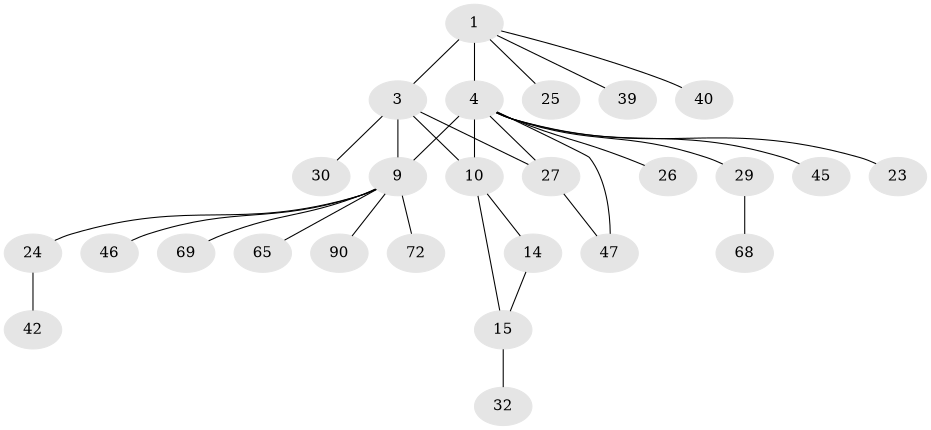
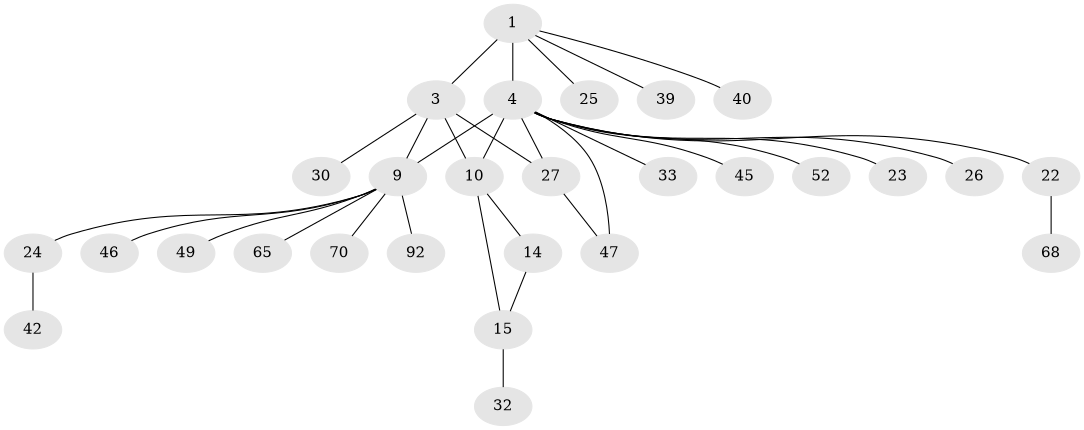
node "33": added
node "29": label "29" -> "22"
node "52": added
node "69": label "69" -> "49"
node "90": label "90" -> "70"
node "72": label "72" -> "92"
